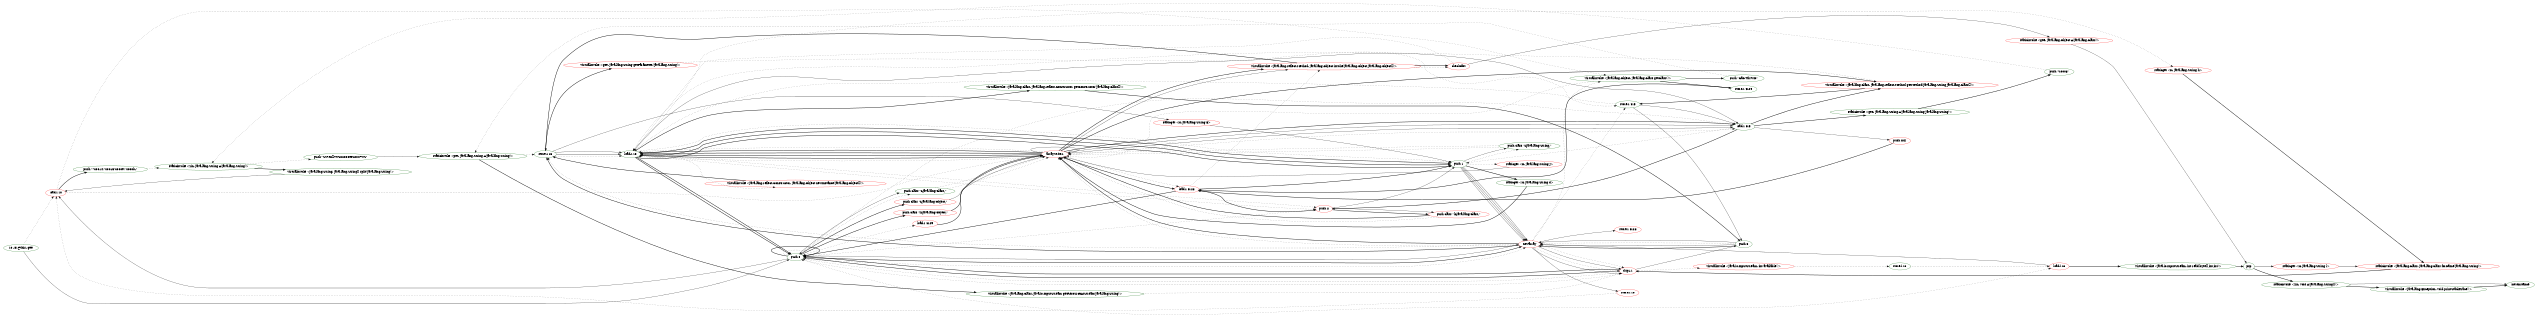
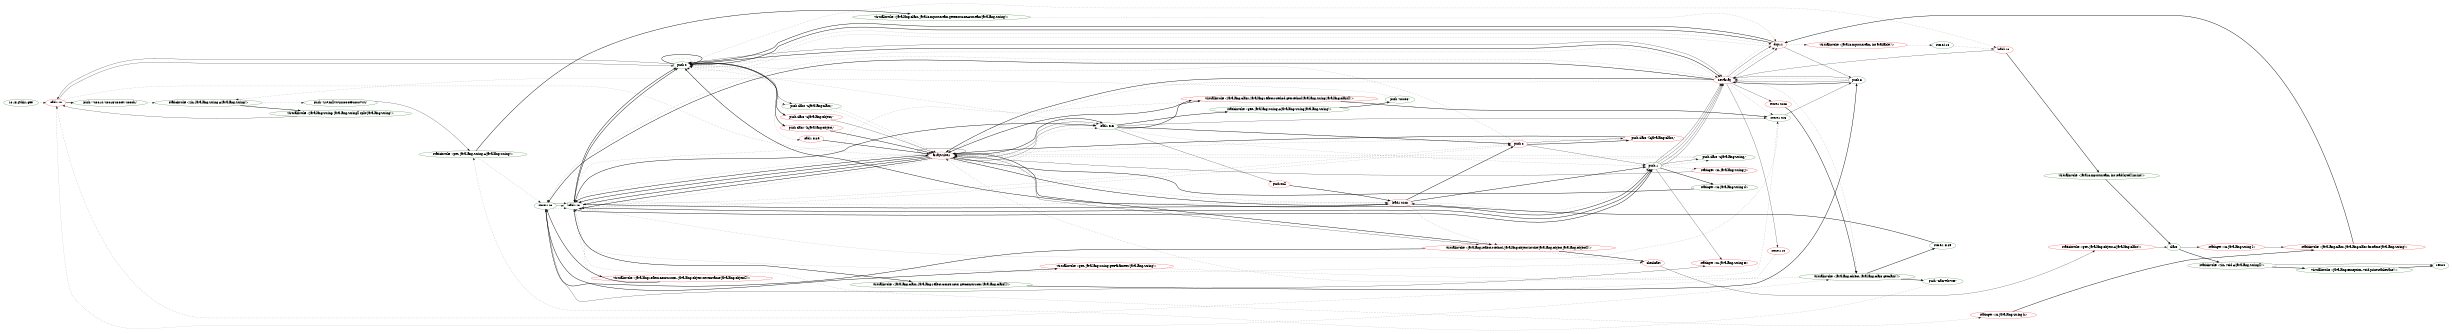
edge "load.r r3" -> "load.r $r5": style solid -> bold
edge "store.r $r5" -> "load.r $r5": reversed
edge "staticget <K: java.lang.String F>" -> "push 1": reversed
edge "store.r $r28" -> "virtualinvoke <java.lang.Object: java.lang.Class getClass()>": added
node "pop": label "pop" -> "class"
node "newInstance": label "newInstance" -> "return"
edge "r0 := @this: gee" -> "push 0": now "load.r r0" -> "push 0"
